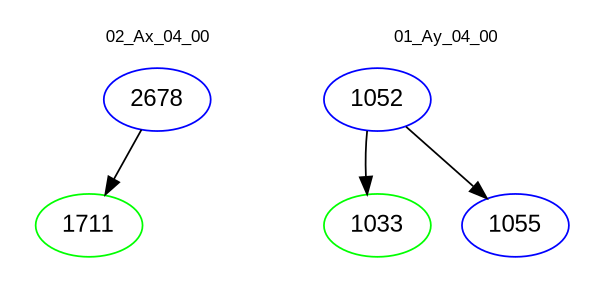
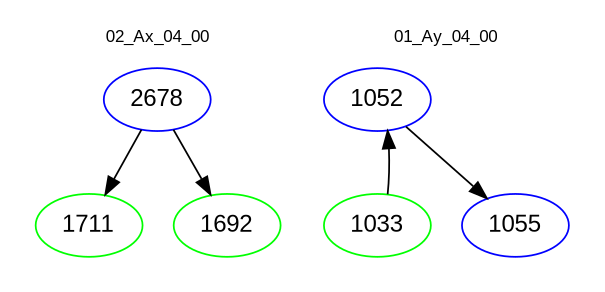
edge "1052" -> "1033": reversed
node "1692": added
